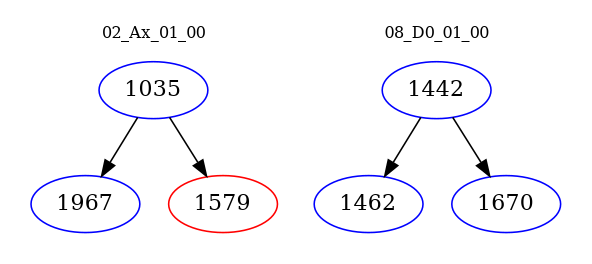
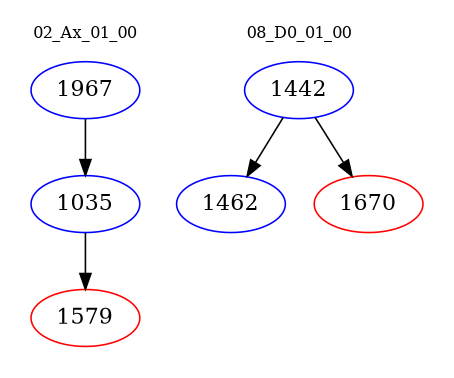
edge "1035" -> "1967": reversed
node "1670": color blue -> red
